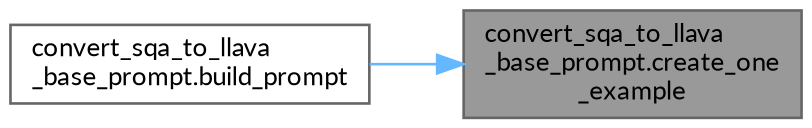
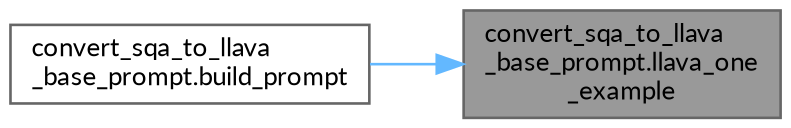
node "convert_sqa_to_llava _base_prompt.create_one _example": label "convert_sqa_to_llava _base_prompt.create_one _example" -> "convert_sqa_to_llava _base_prompt.llava_one _example"
